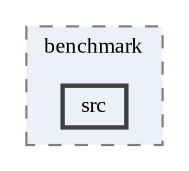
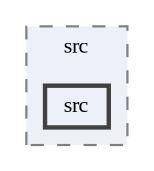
cluster "benchmark": label "benchmark" -> "src"
